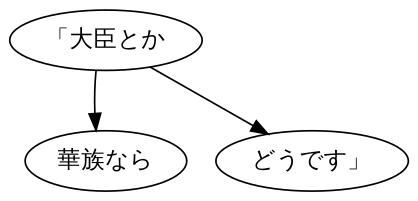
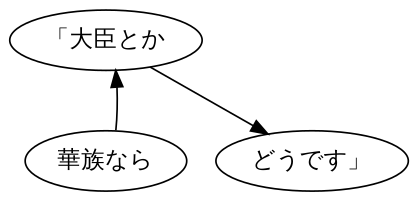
edge "「大臣とか" -> "華族なら": reversed
